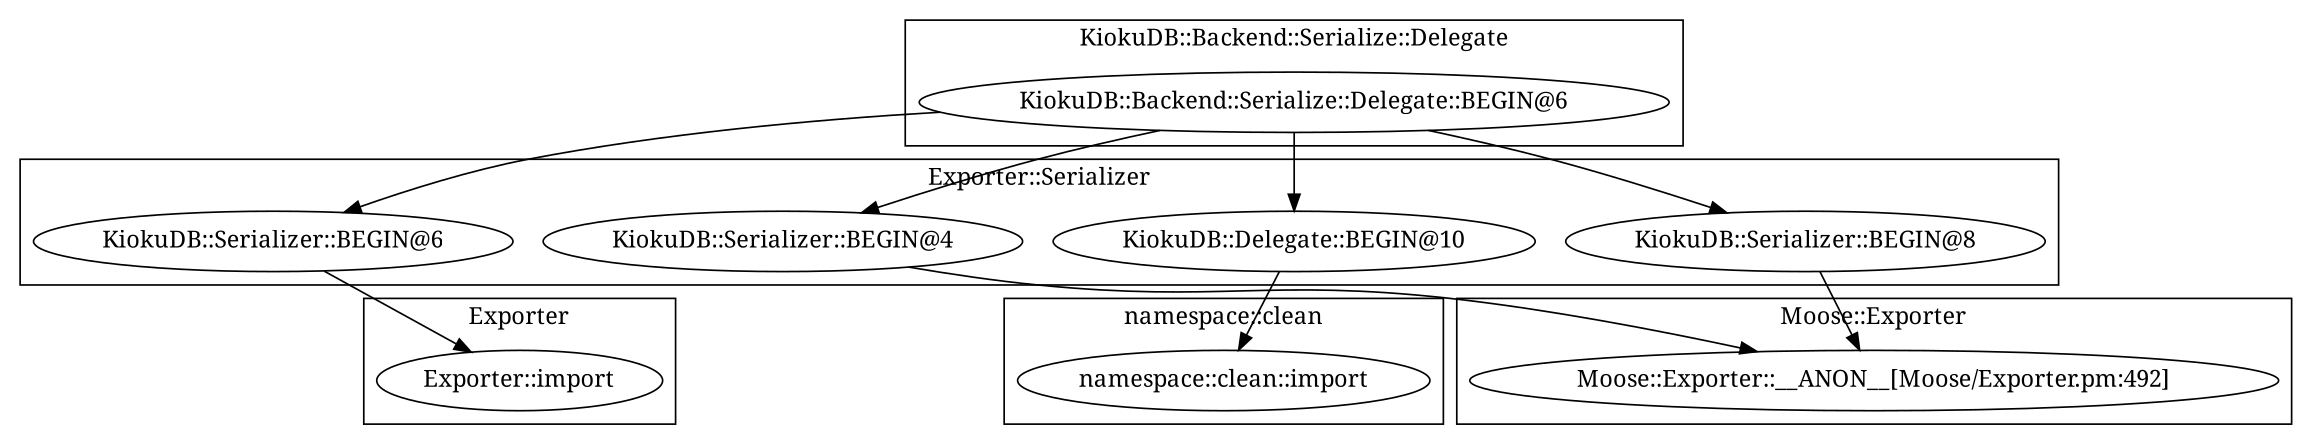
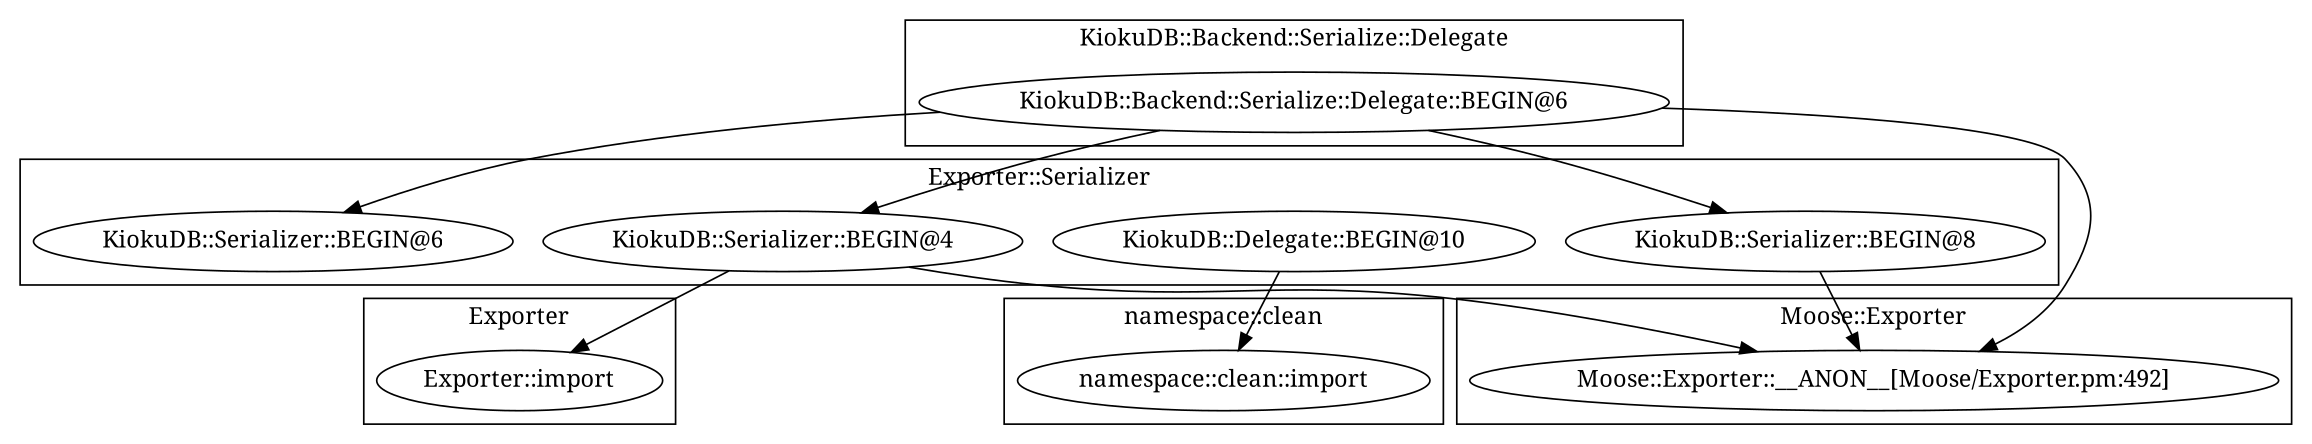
edge "KiokuDB::Backend::Serialize::Delegate::BEGIN@6" -> "KiokuDB::Delegate::BEGIN@10": now "KiokuDB::Backend::Serialize::Delegate::BEGIN@6" -> "Moose::Exporter::__ANON__[Moose/Exporter.pm:492]"
edge "KiokuDB::Serializer::BEGIN@6" -> "Exporter::import": now "KiokuDB::Serializer::BEGIN@4" -> "Exporter::import"
